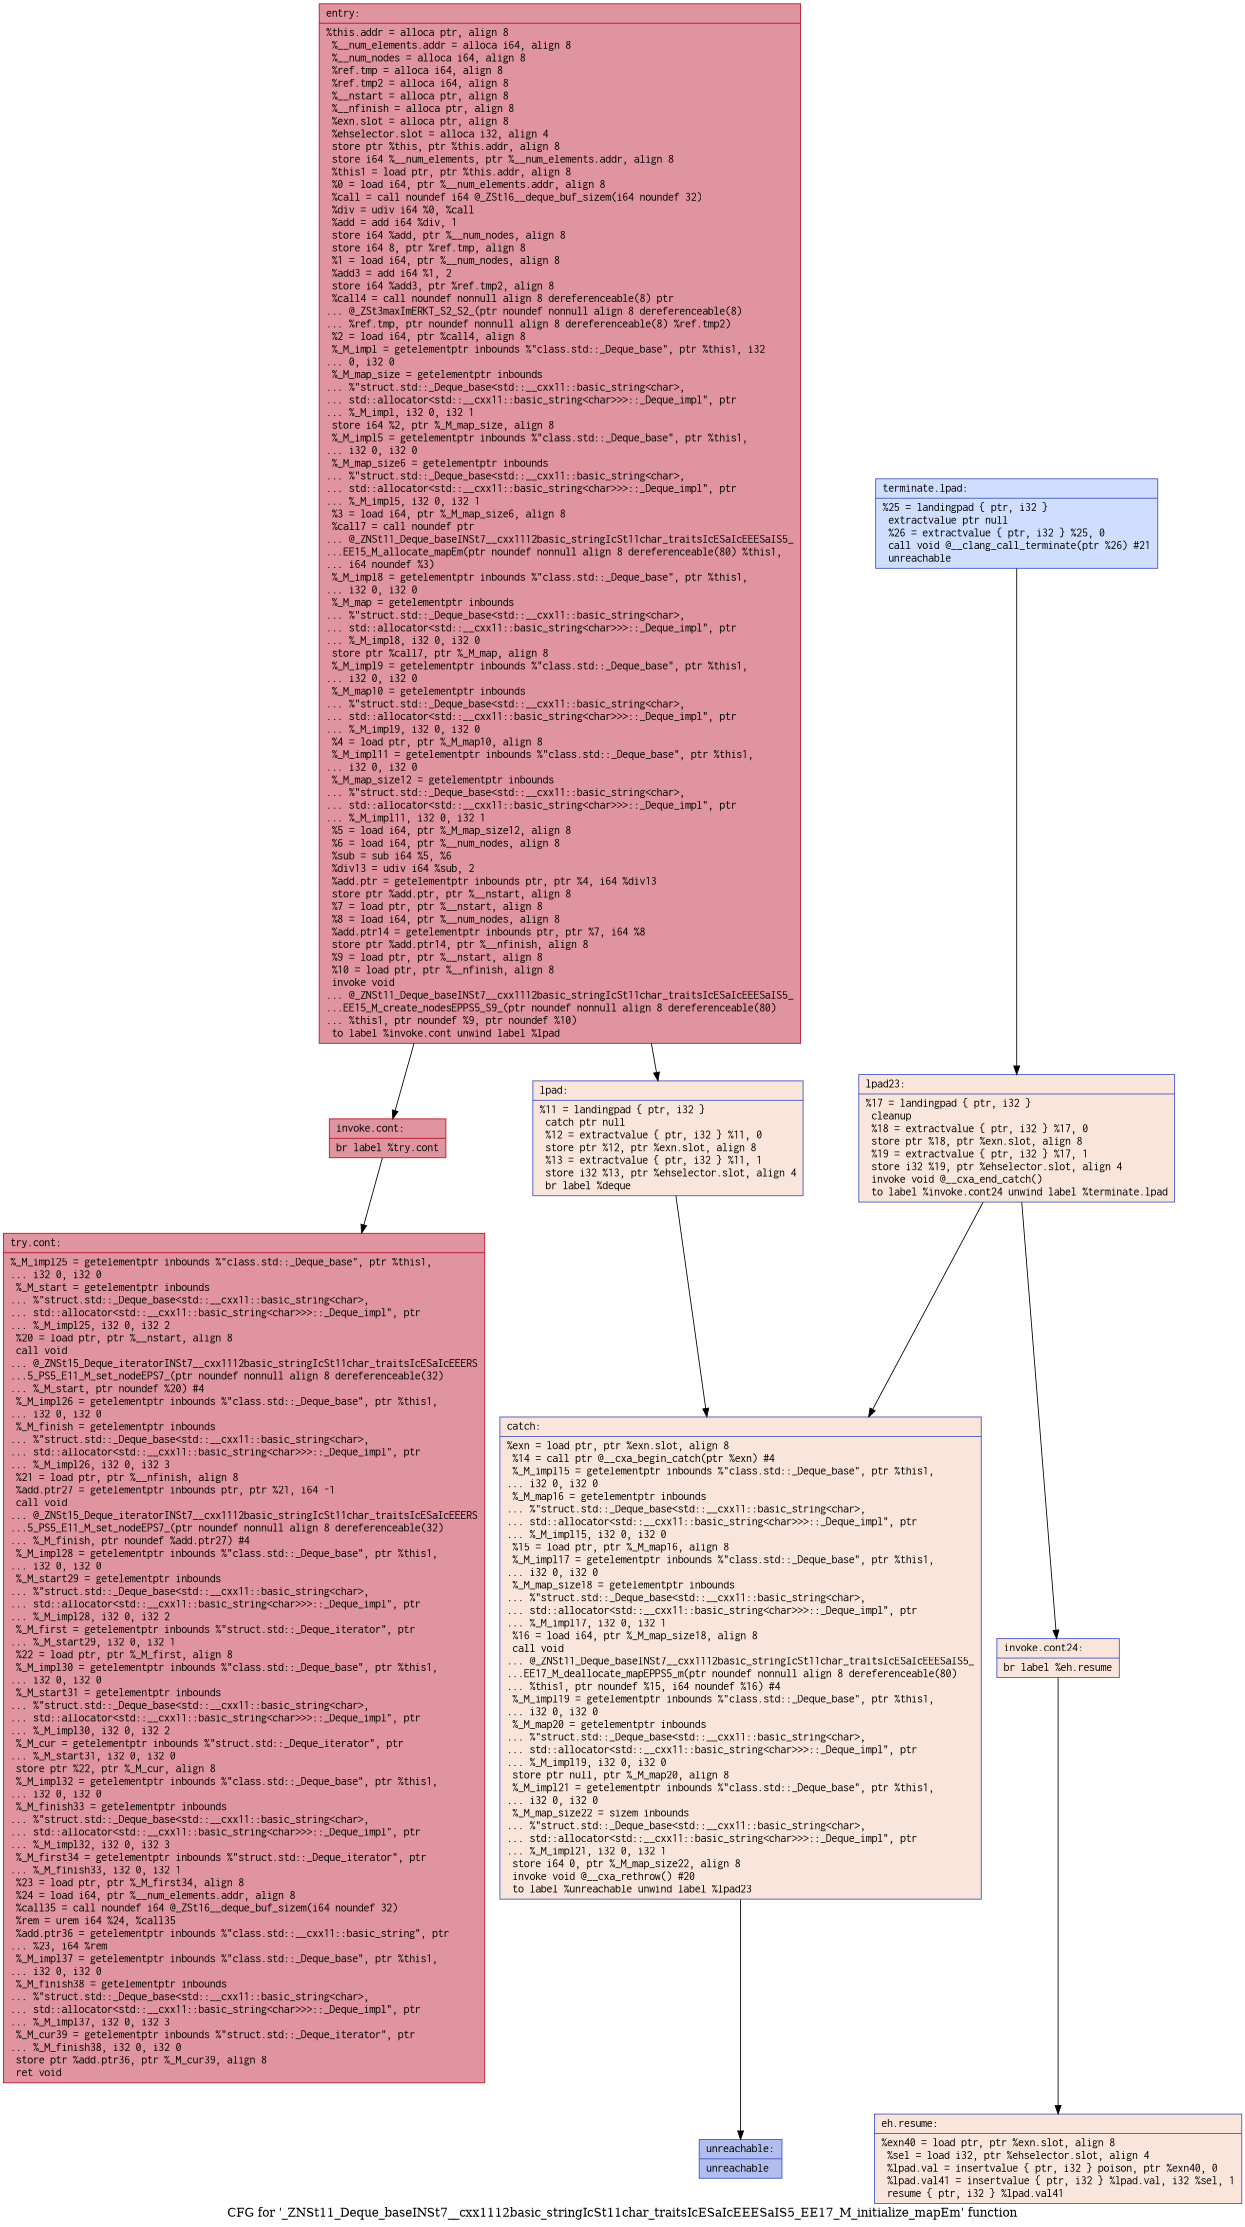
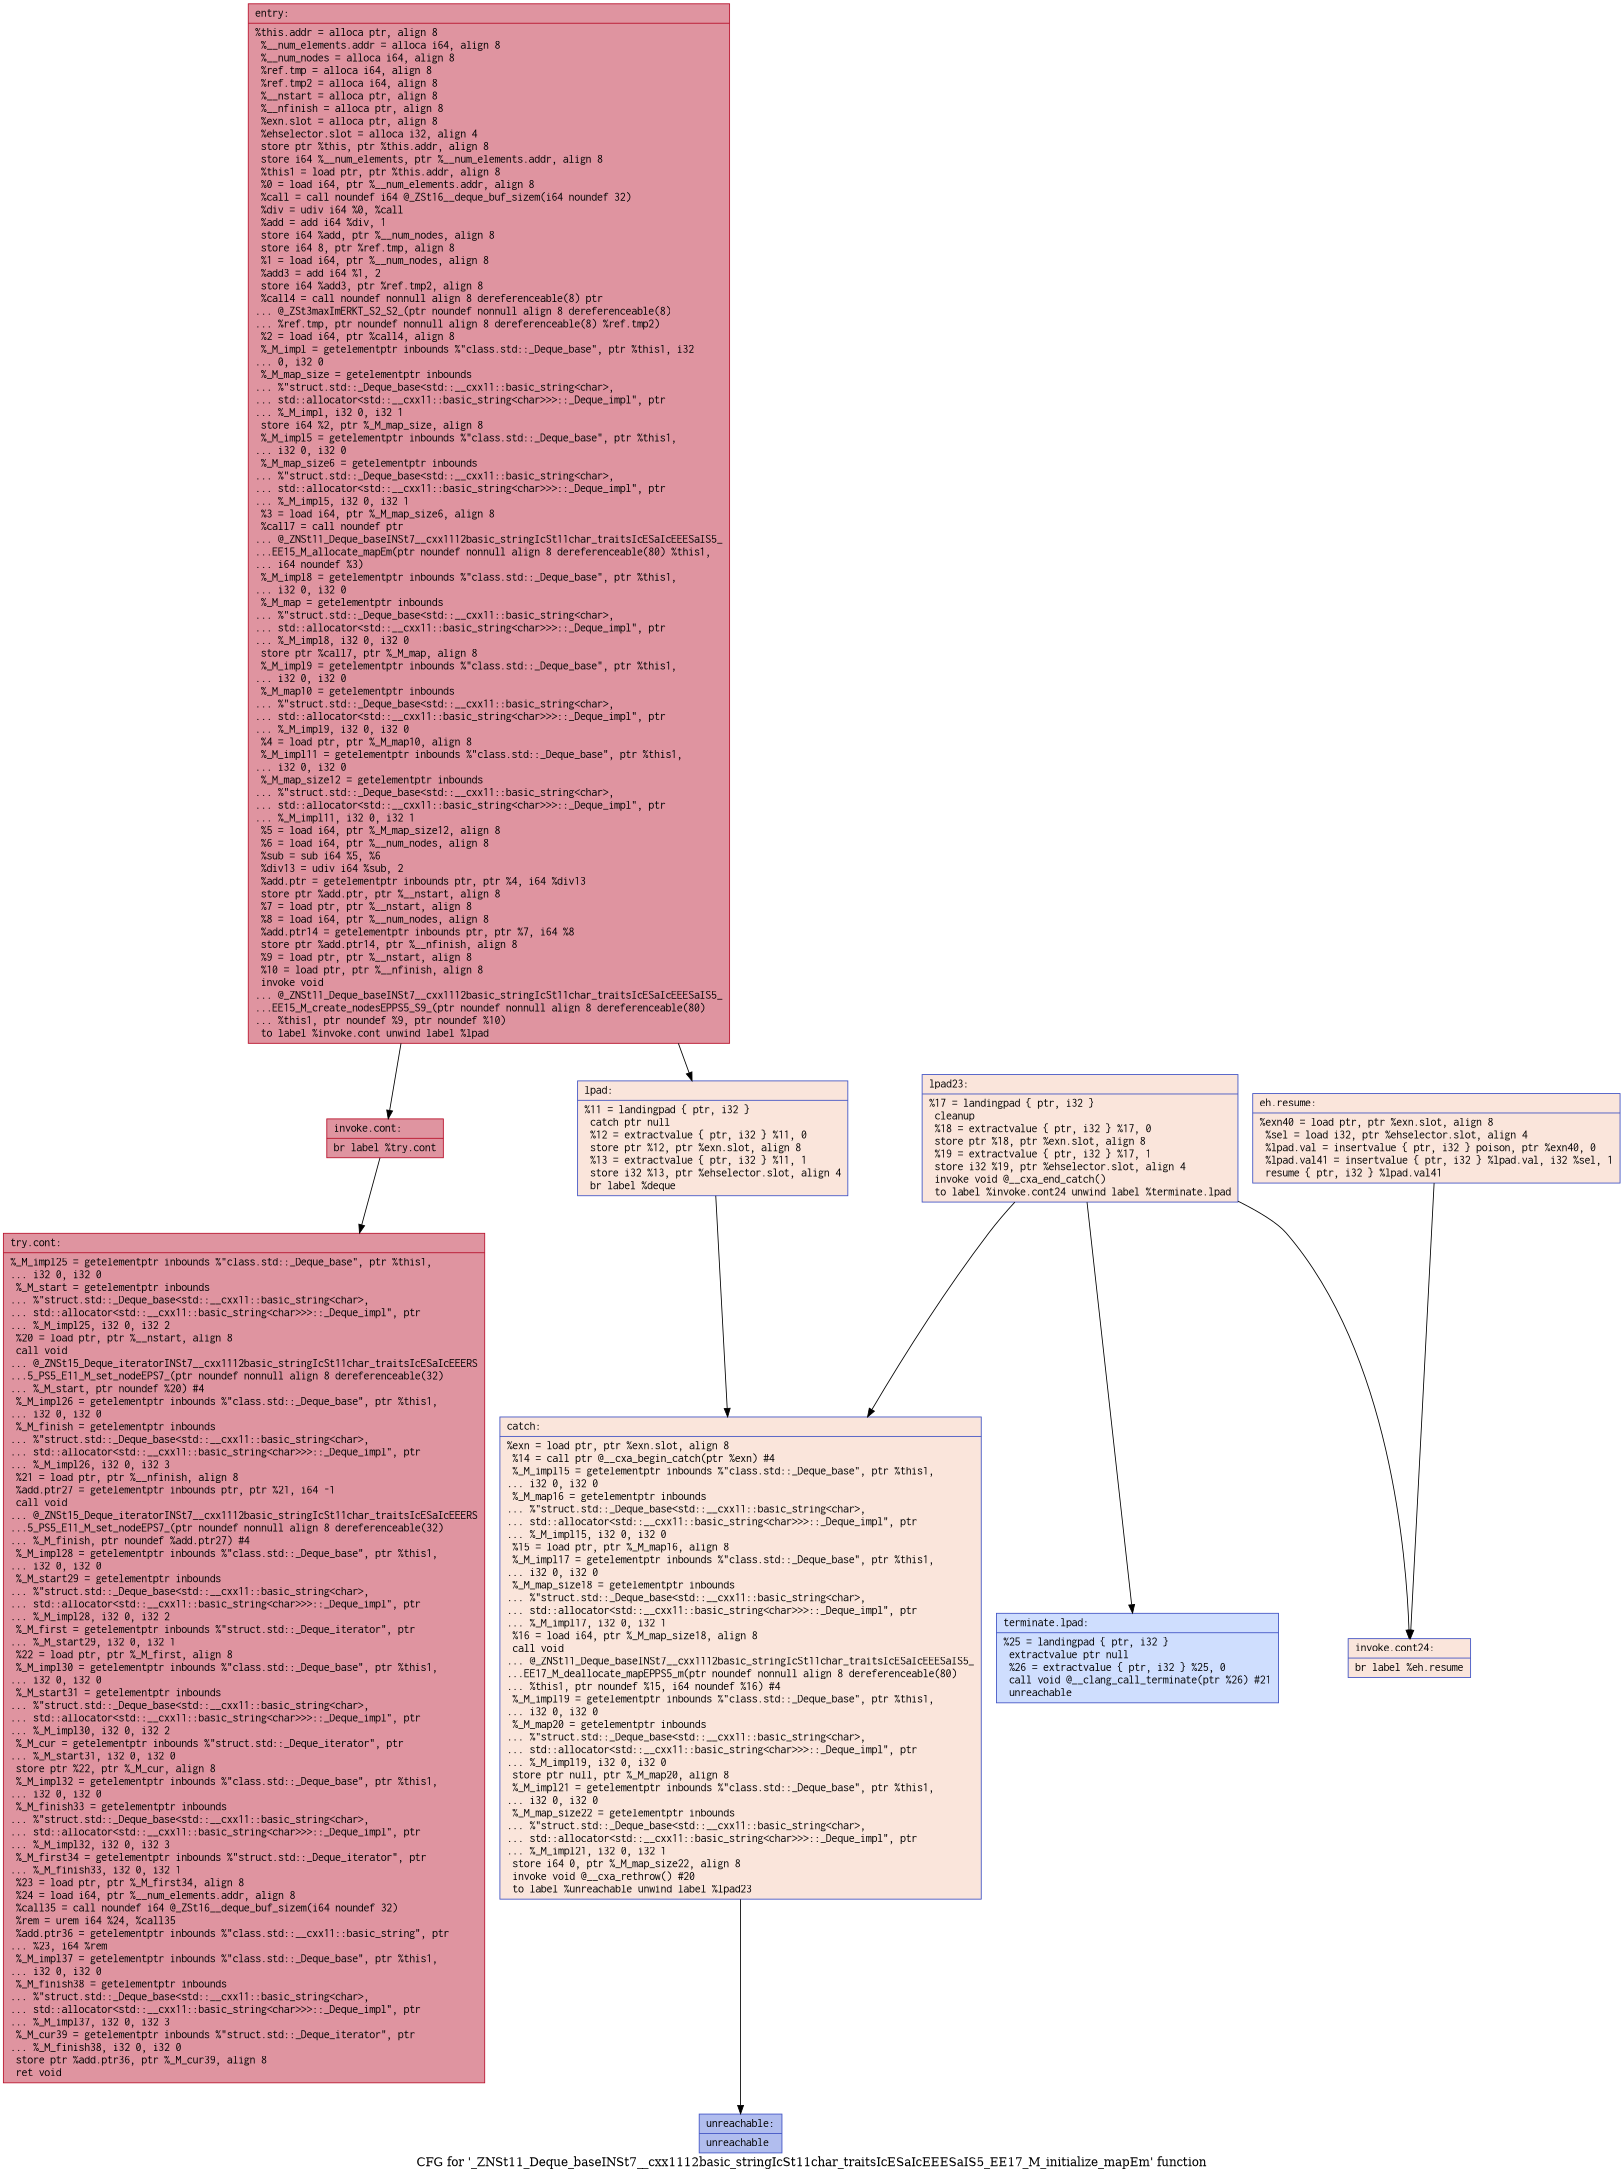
edge "terminate.lpad:" -> "lpad23:": reversed
node "catch:": text "%_M_map_size22 = sizem inbounds" -> "%_M_map_size22 = getelementptr inbounds"
edge "invoke.cont24:" -> "eh.resume:": reversed
